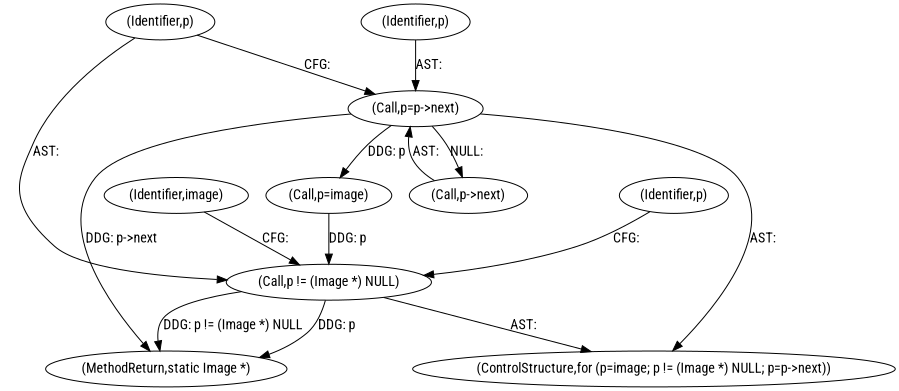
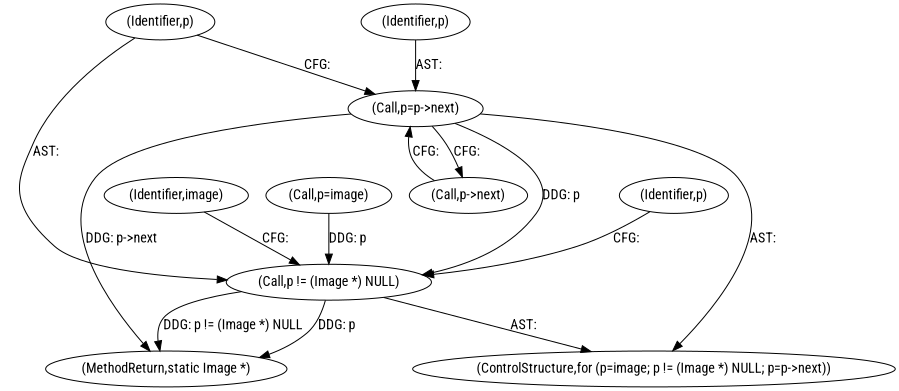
edge "(Call,p=p->next)" -> "(Call,p=image)": now "(Call,p=p->next)" -> "(Call,p != (Image *) NULL)"
edge "(Call,p->next)" -> "(Call,p=p->next)": label "AST: " -> "CFG: "
edge "(Call,p=p->next)" -> "(Call,p->next)": label "NULL: " -> "CFG: "
